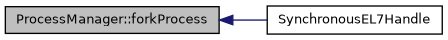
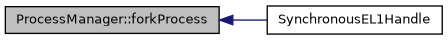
node "SynchronousEL7Handle": label "SynchronousEL7Handle" -> "SynchronousEL1Handle"
